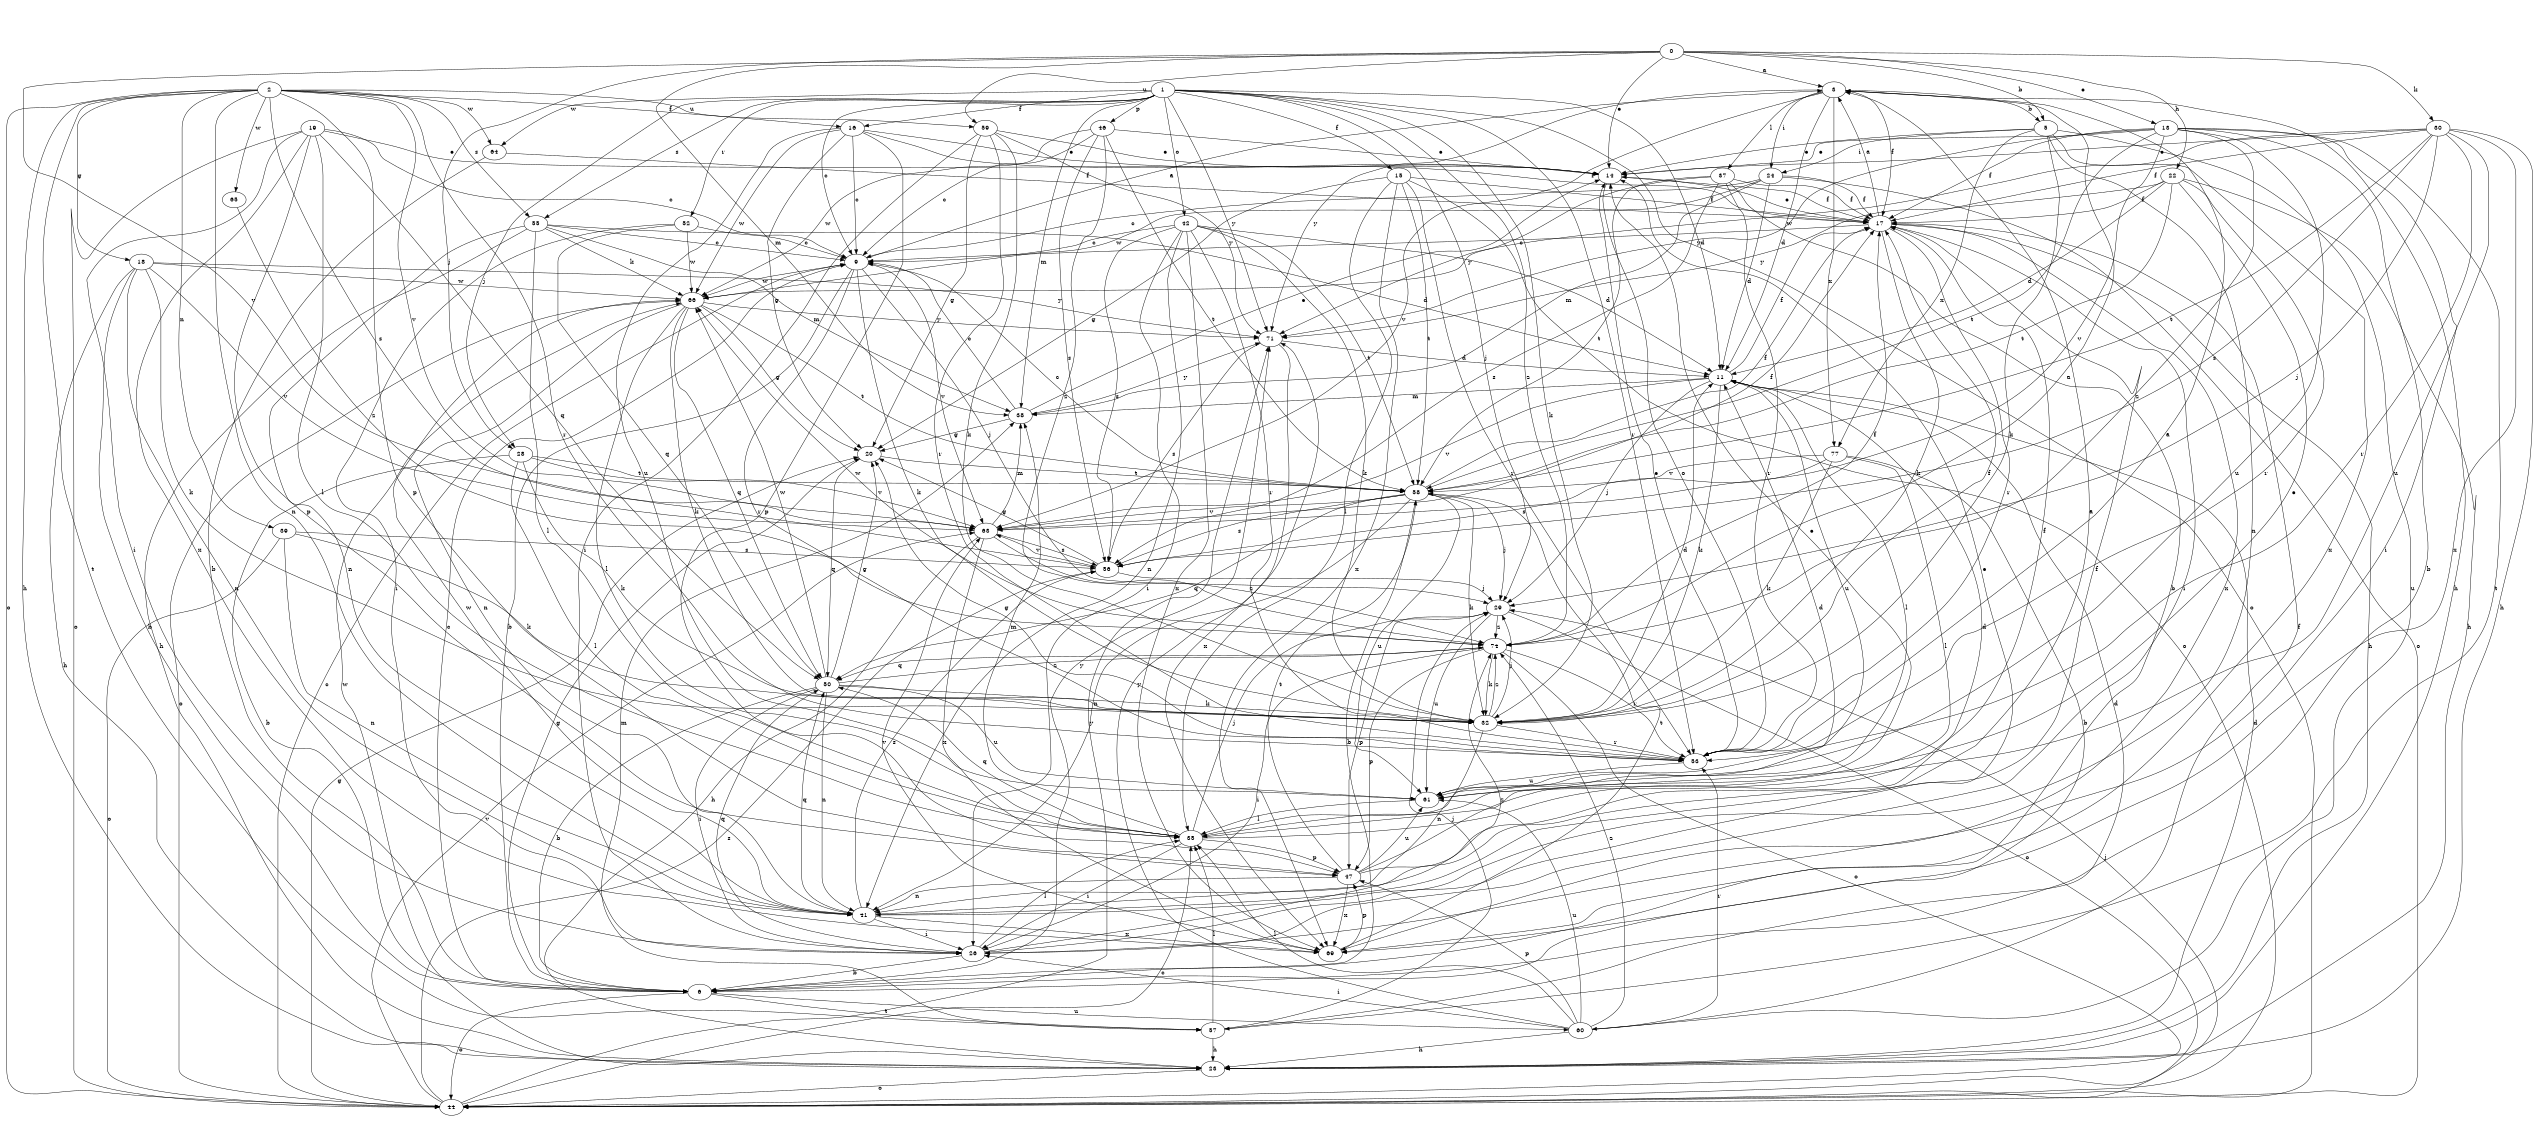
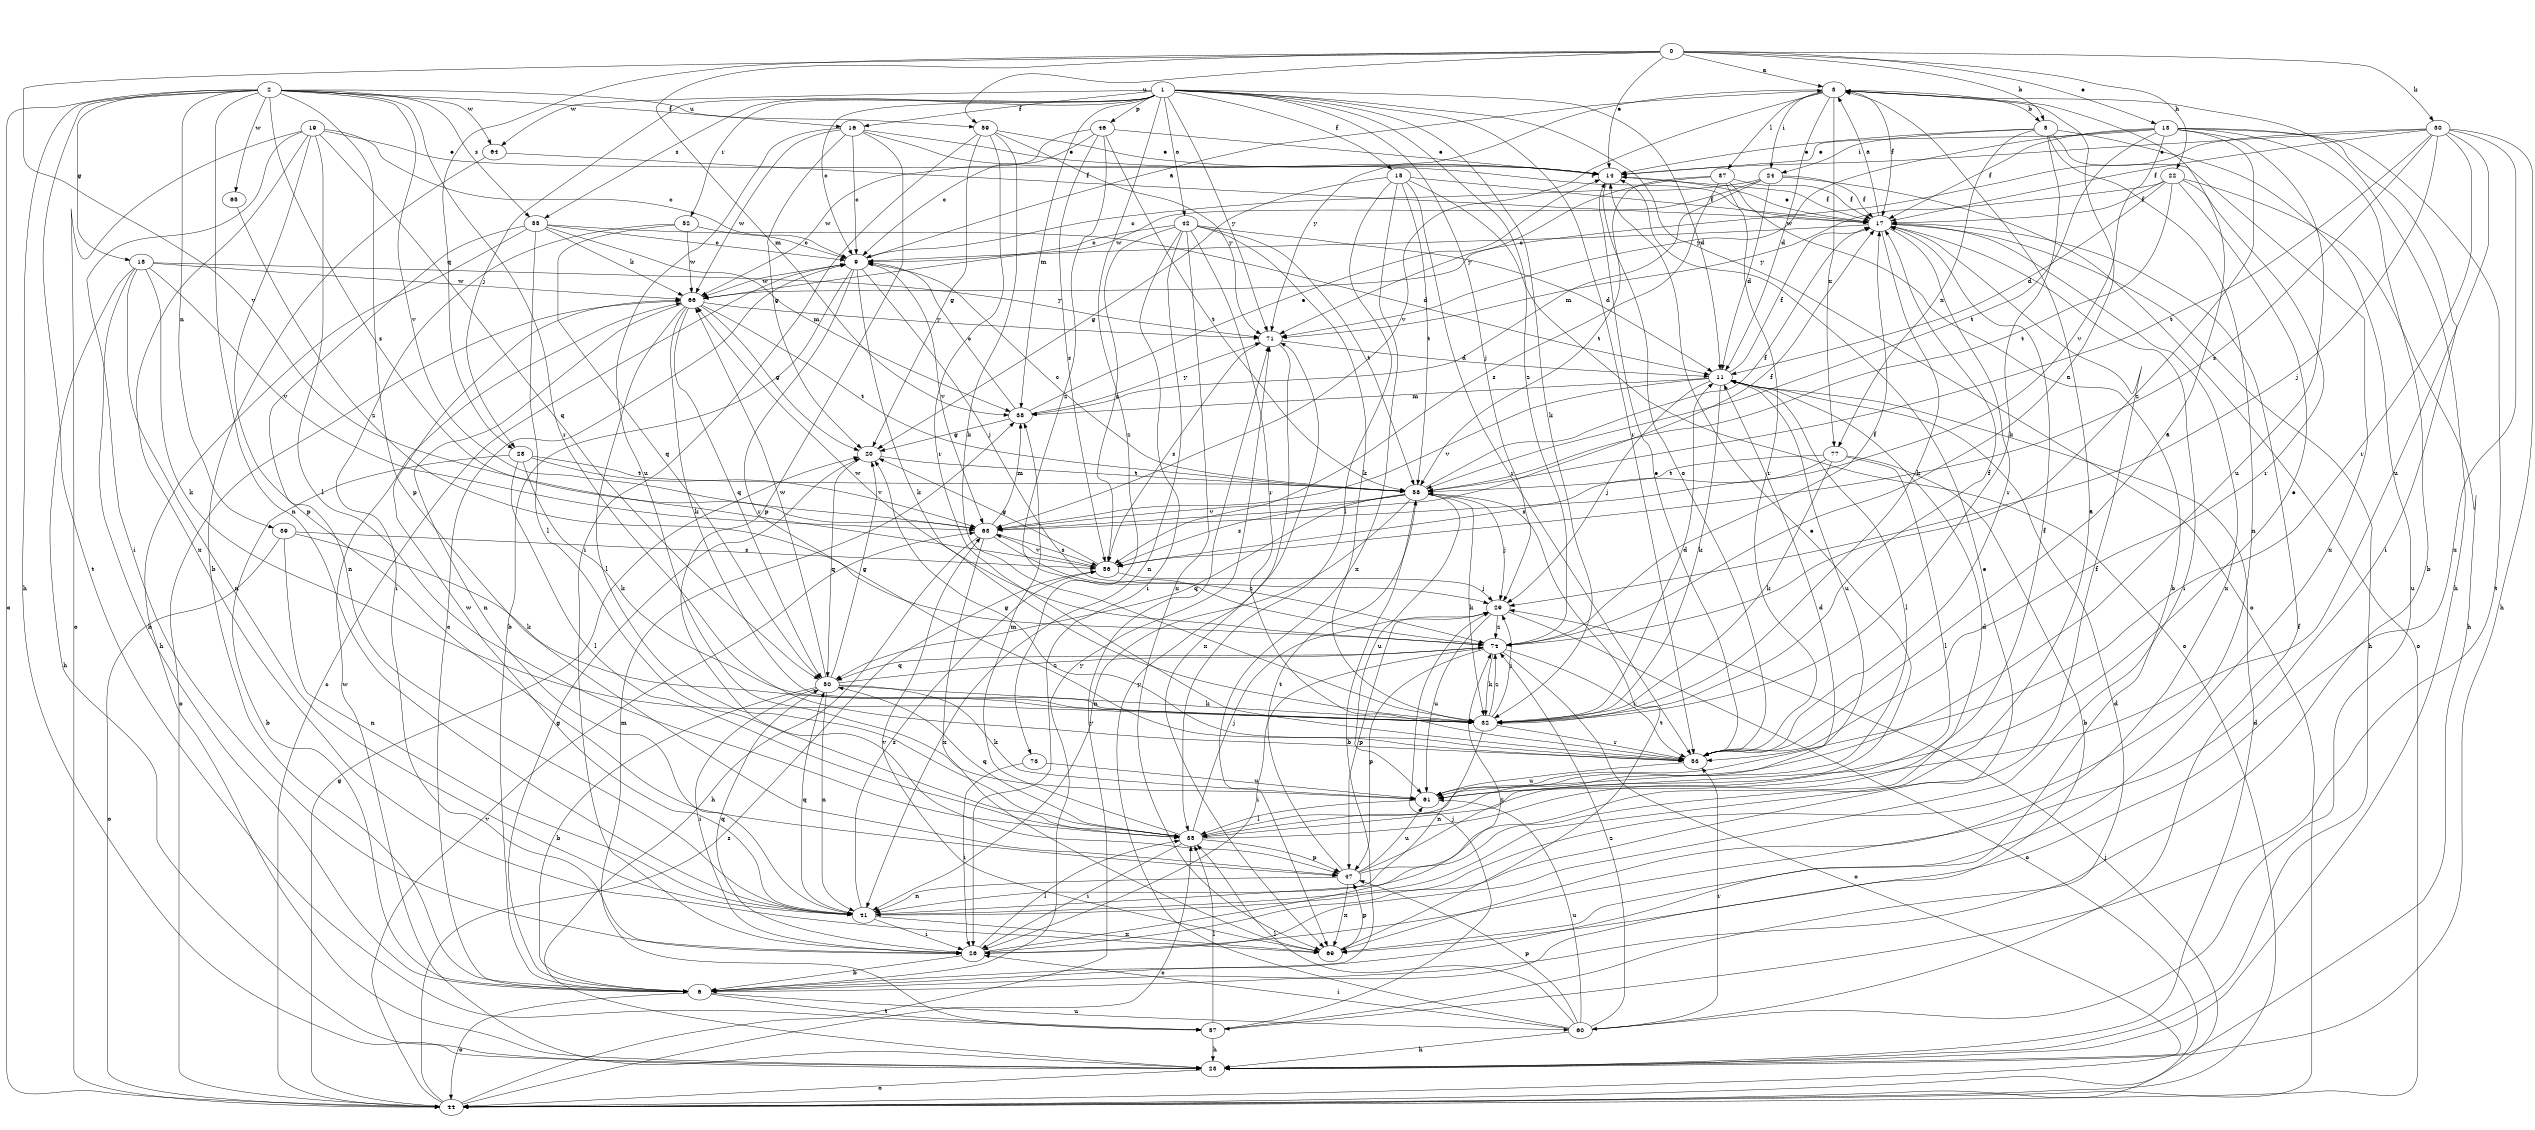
edge "0" -> "28": label "j" -> "q"
edge "77" -> "58": label "v" -> "t"
edge "50" -> "61": label "u" -> "k"
node "73": added
